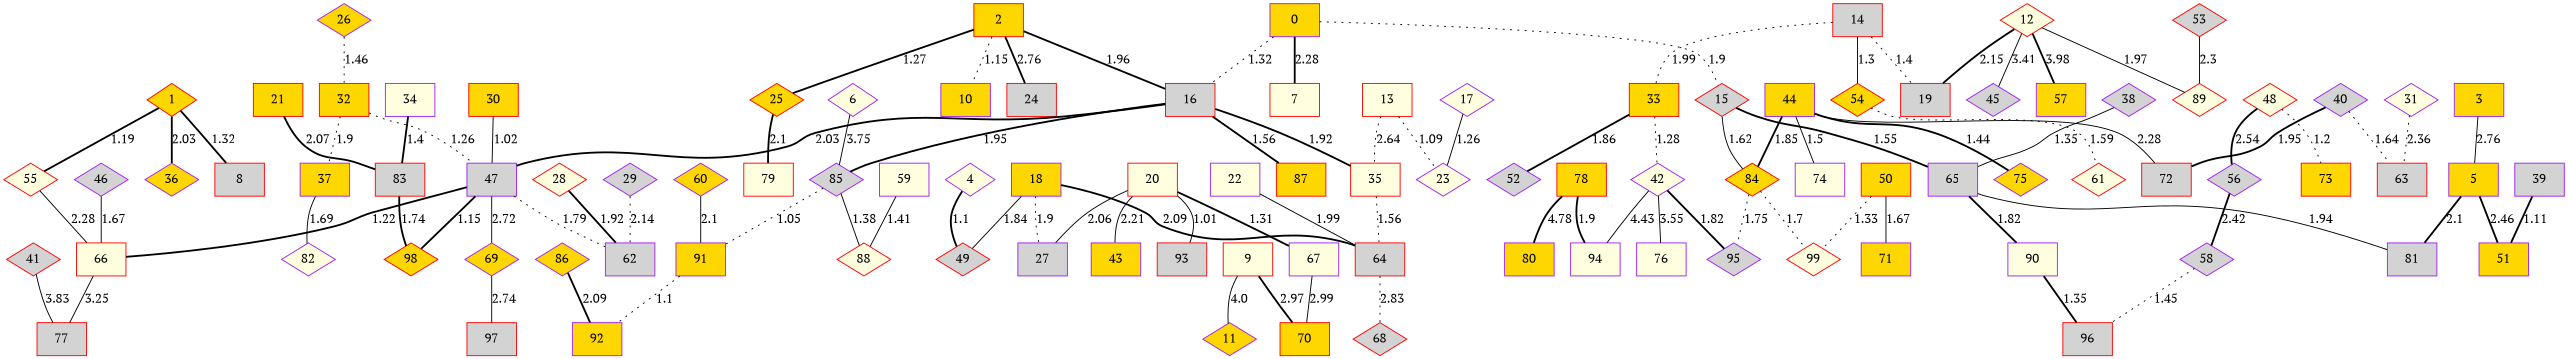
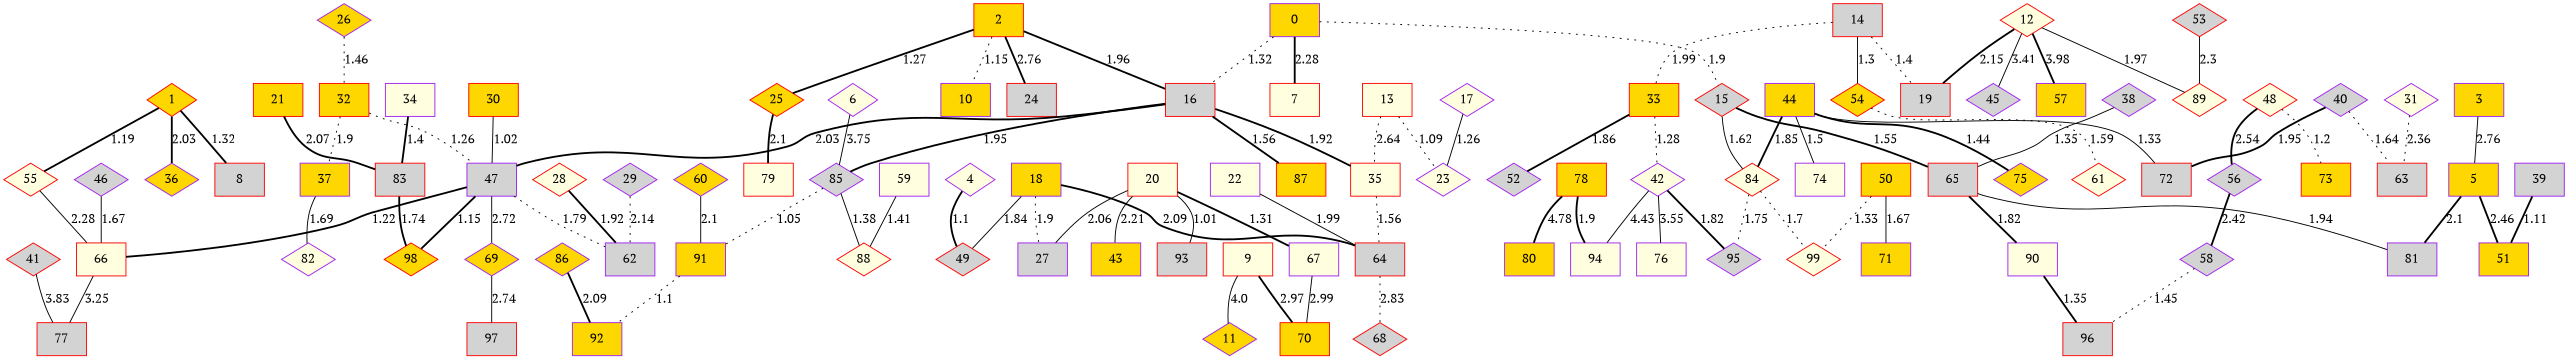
edge "44" -- "72": label "2.28" -> "1.33"
node "84": fillcolor gold -> lightyellow
node "65": color purple -> red
